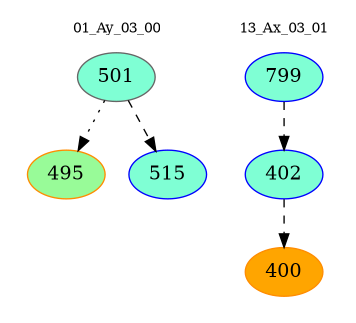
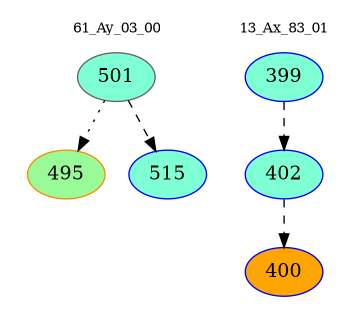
cluster "01_Ay_03_00": label "01_Ay_03_00" -> "61_Ay_03_00"
cluster "13_Ax_03_01": label "13_Ax_03_01" -> "13_Ax_83_01"
node "799": label "799" -> "399"
node "400": color darkorange -> blue
